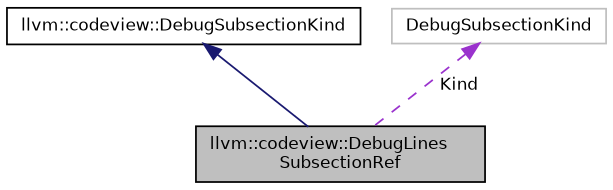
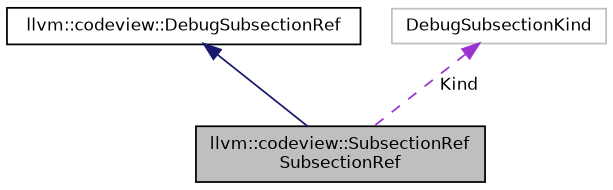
node "llvm::codeview::DebugSubsectionKind": label "llvm::codeview::DebugSubsectionKind" -> "llvm::codeview::DebugSubsectionRef"
node "llvm::codeview::DebugLines SubsectionRef": label "llvm::codeview::DebugLines SubsectionRef" -> "llvm::codeview::SubsectionRef SubsectionRef"
